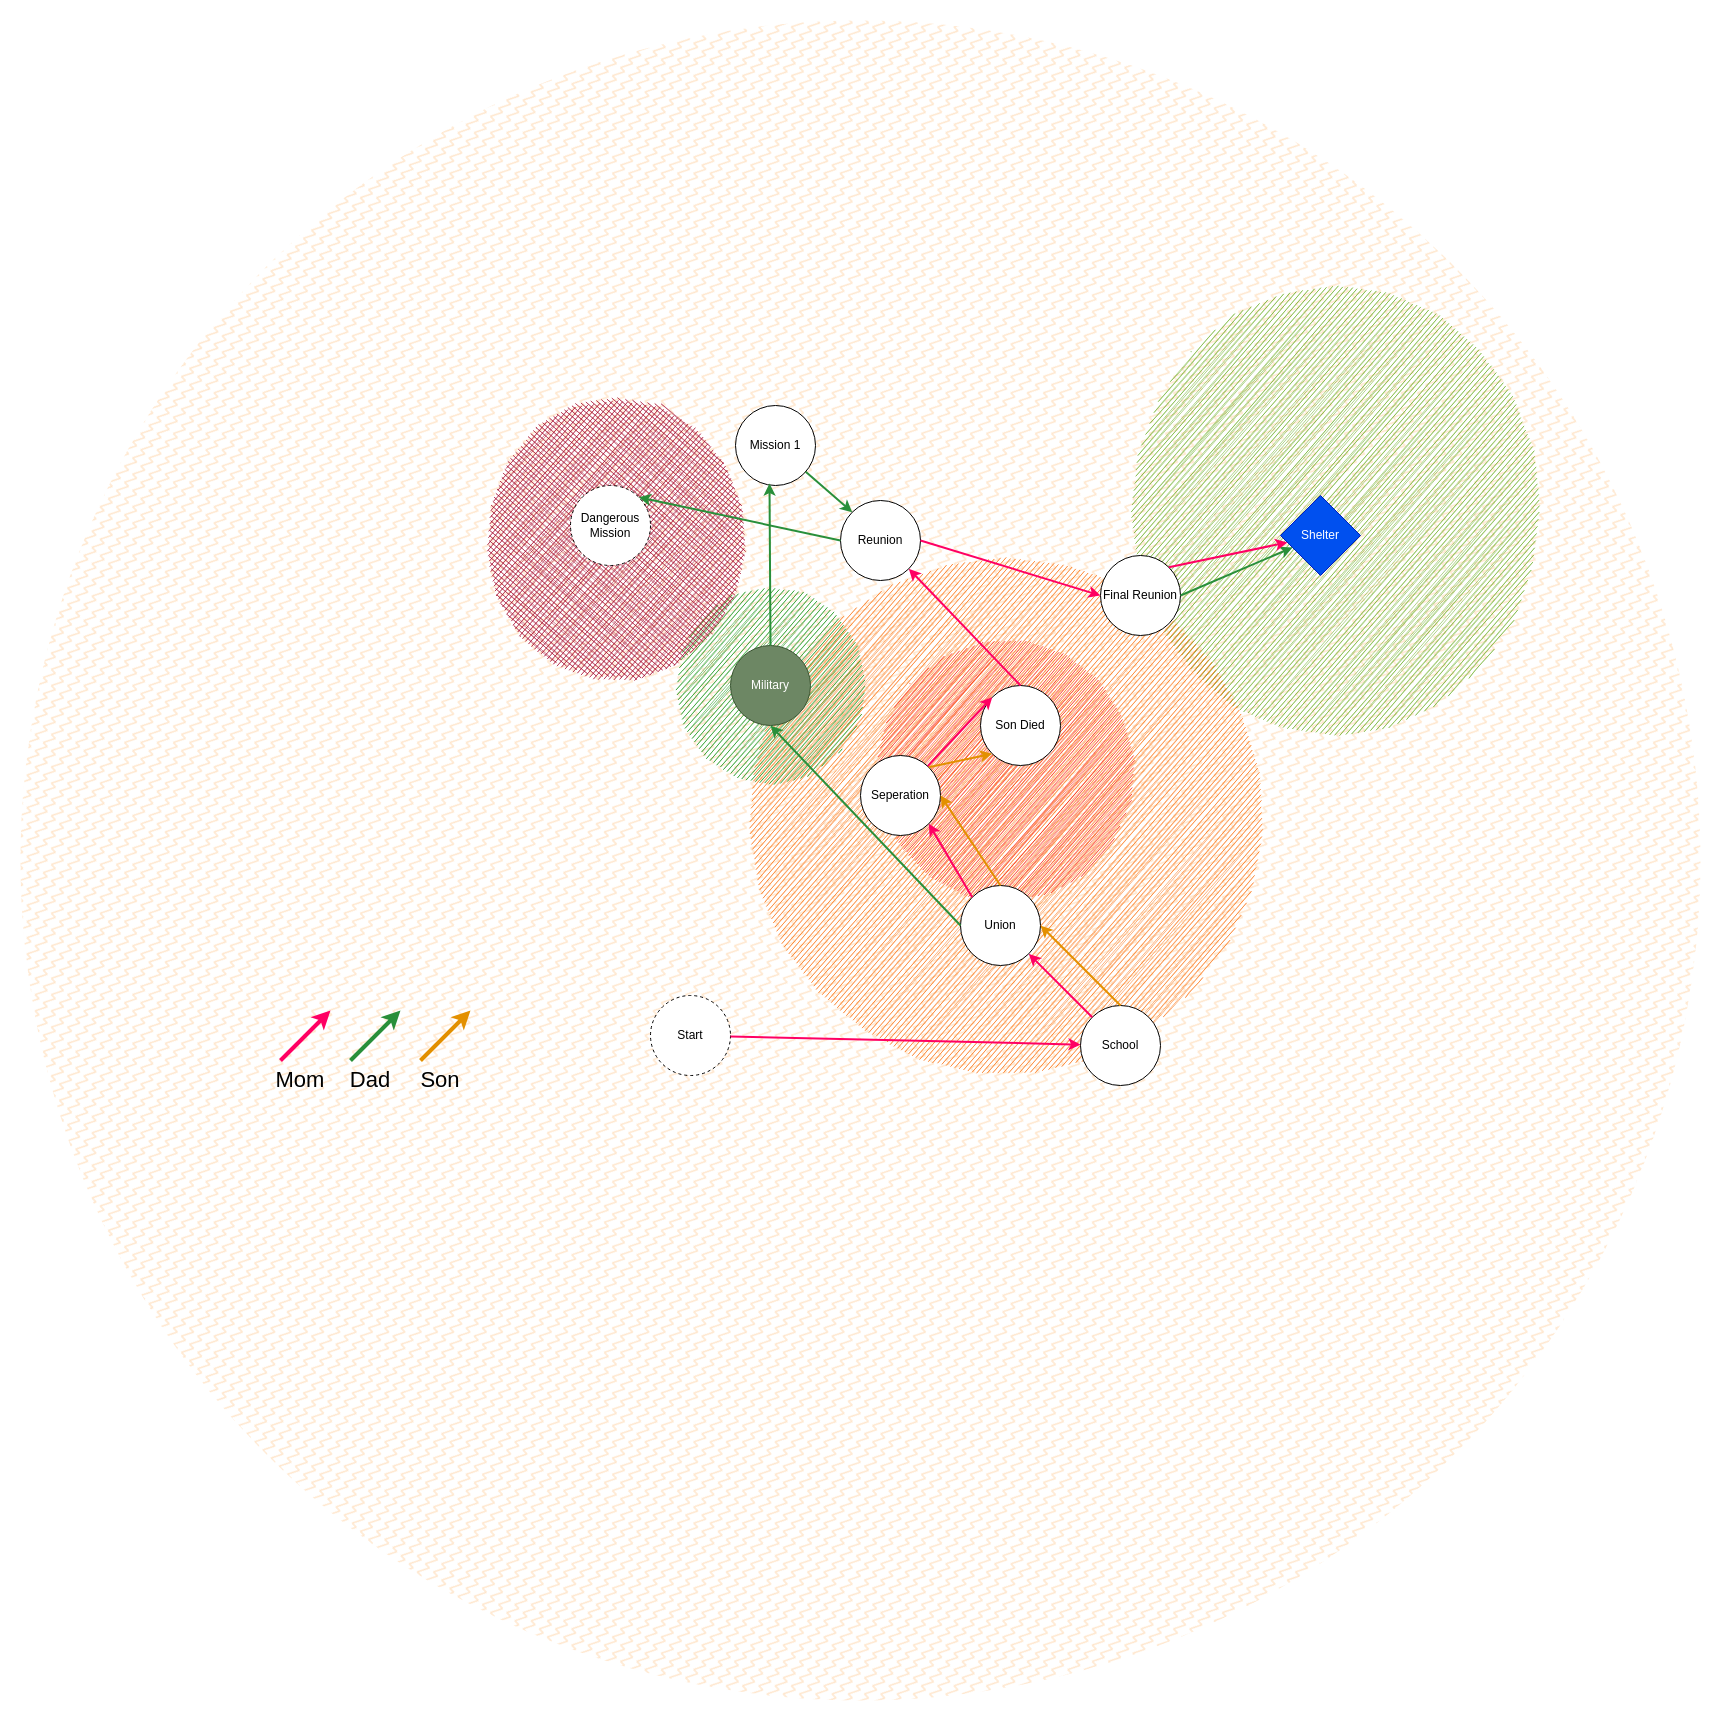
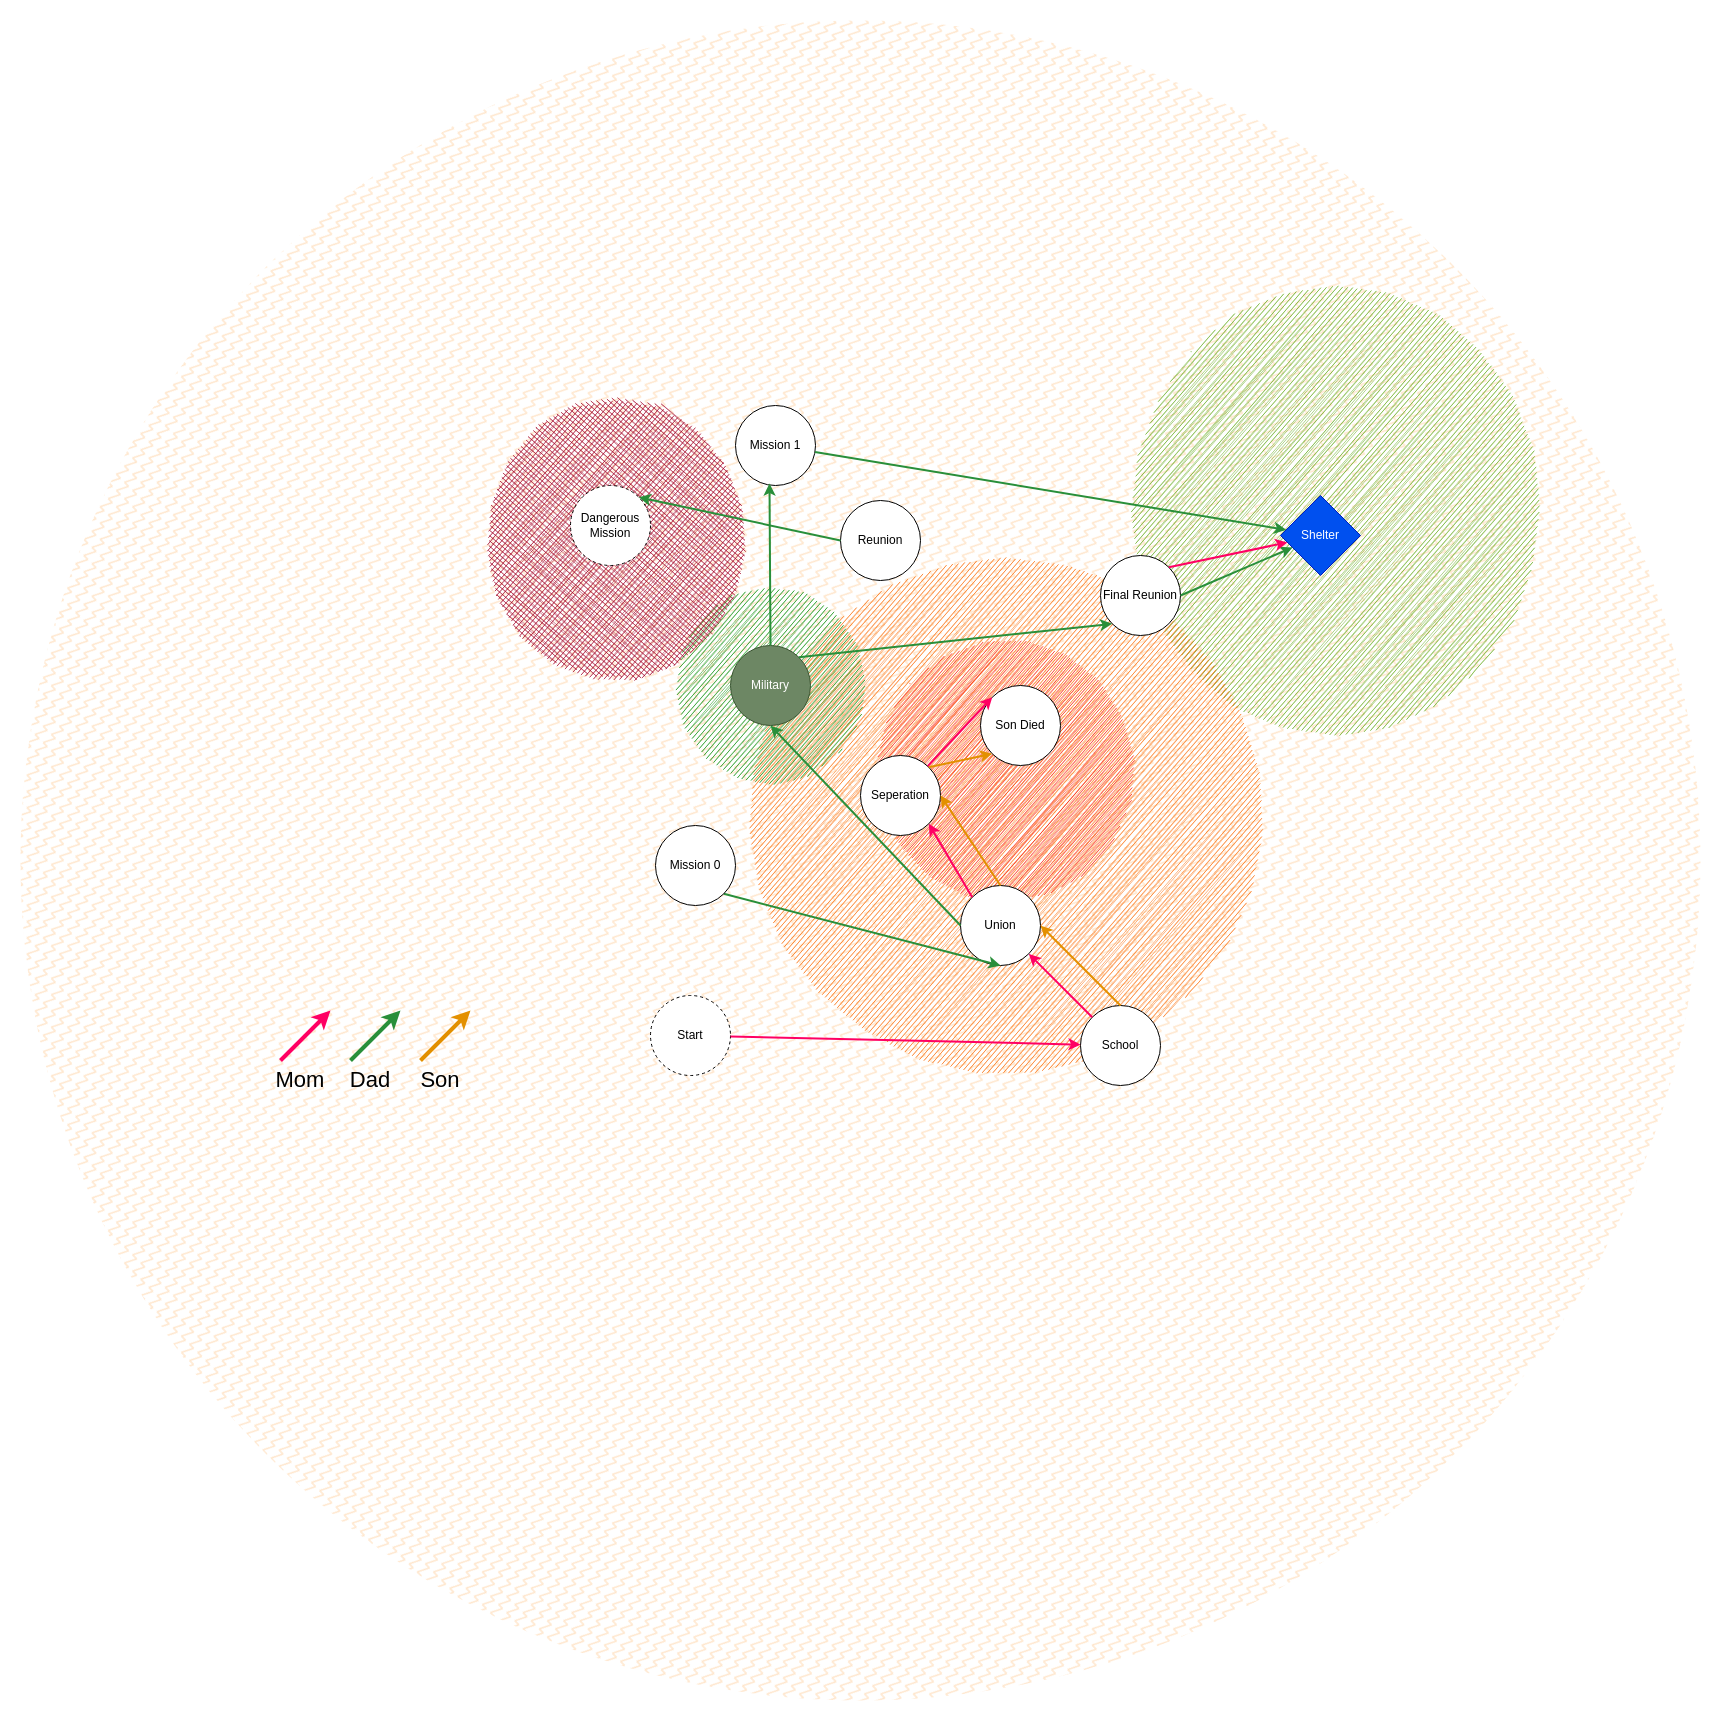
edge "Mission 1" -> "Reunion": now "Mission 1" -> "Shelter"
edge "Reunion" -> "Final Reunion": removed
edge "Son Died" -> "Reunion": removed
edge "Military" -> "Final Reunion": added
node "Mission 0": added
edge "Mission 0" -> "Union": added
